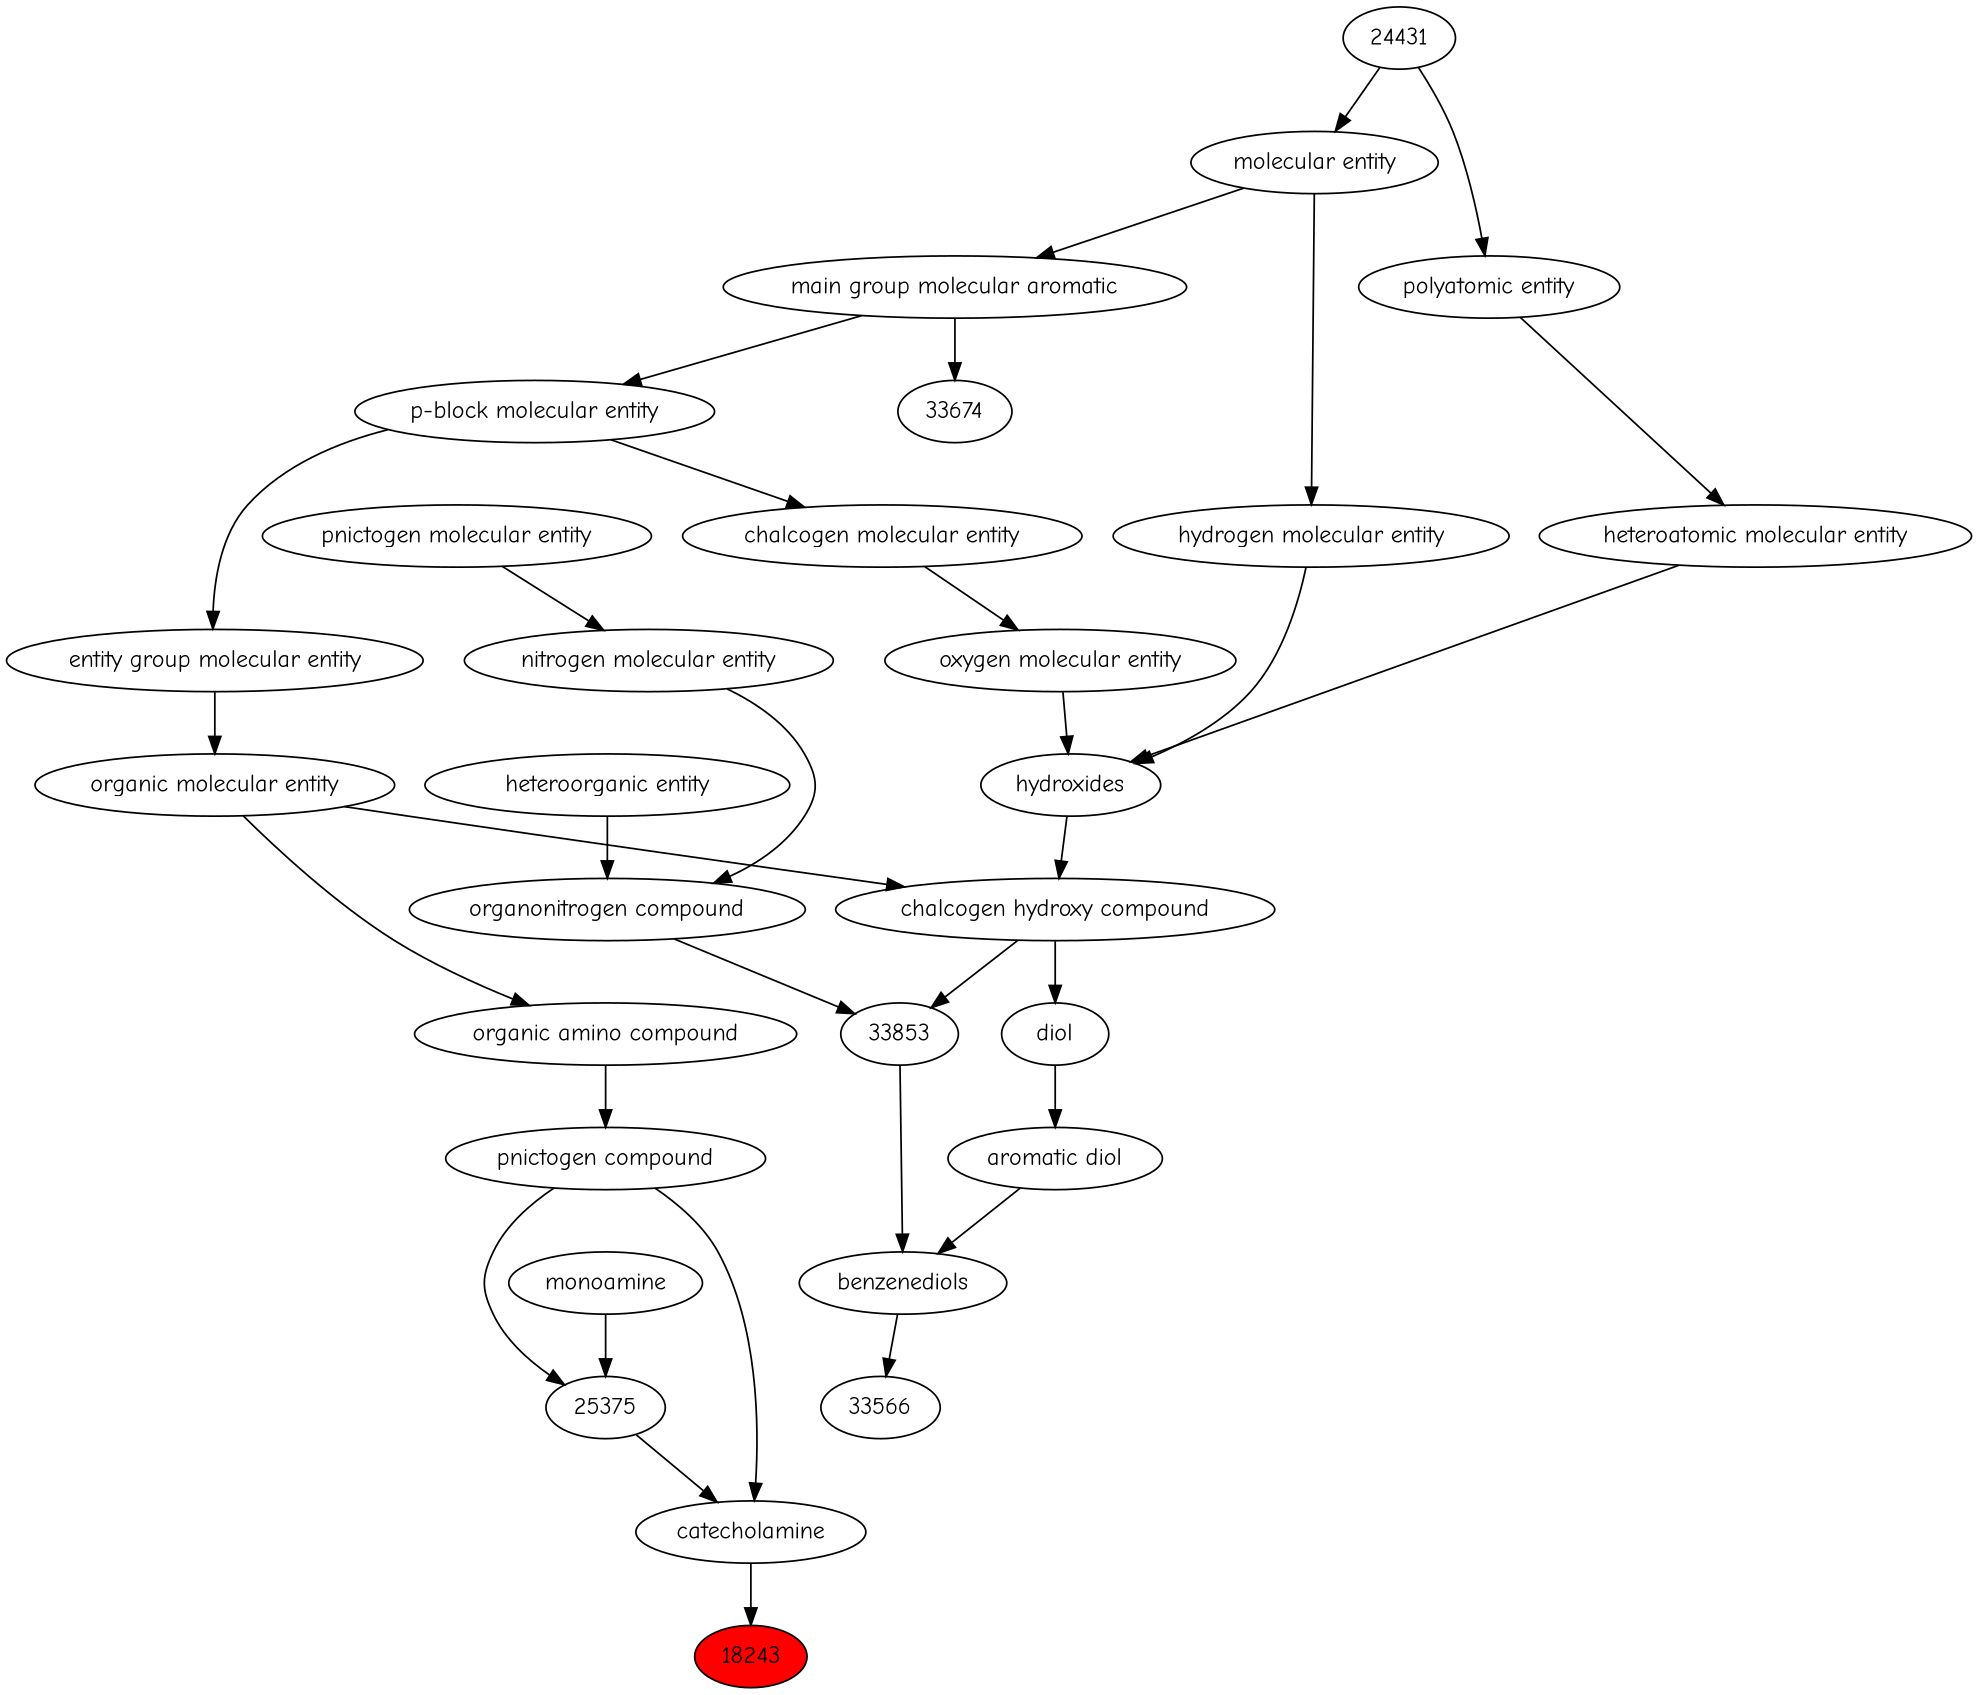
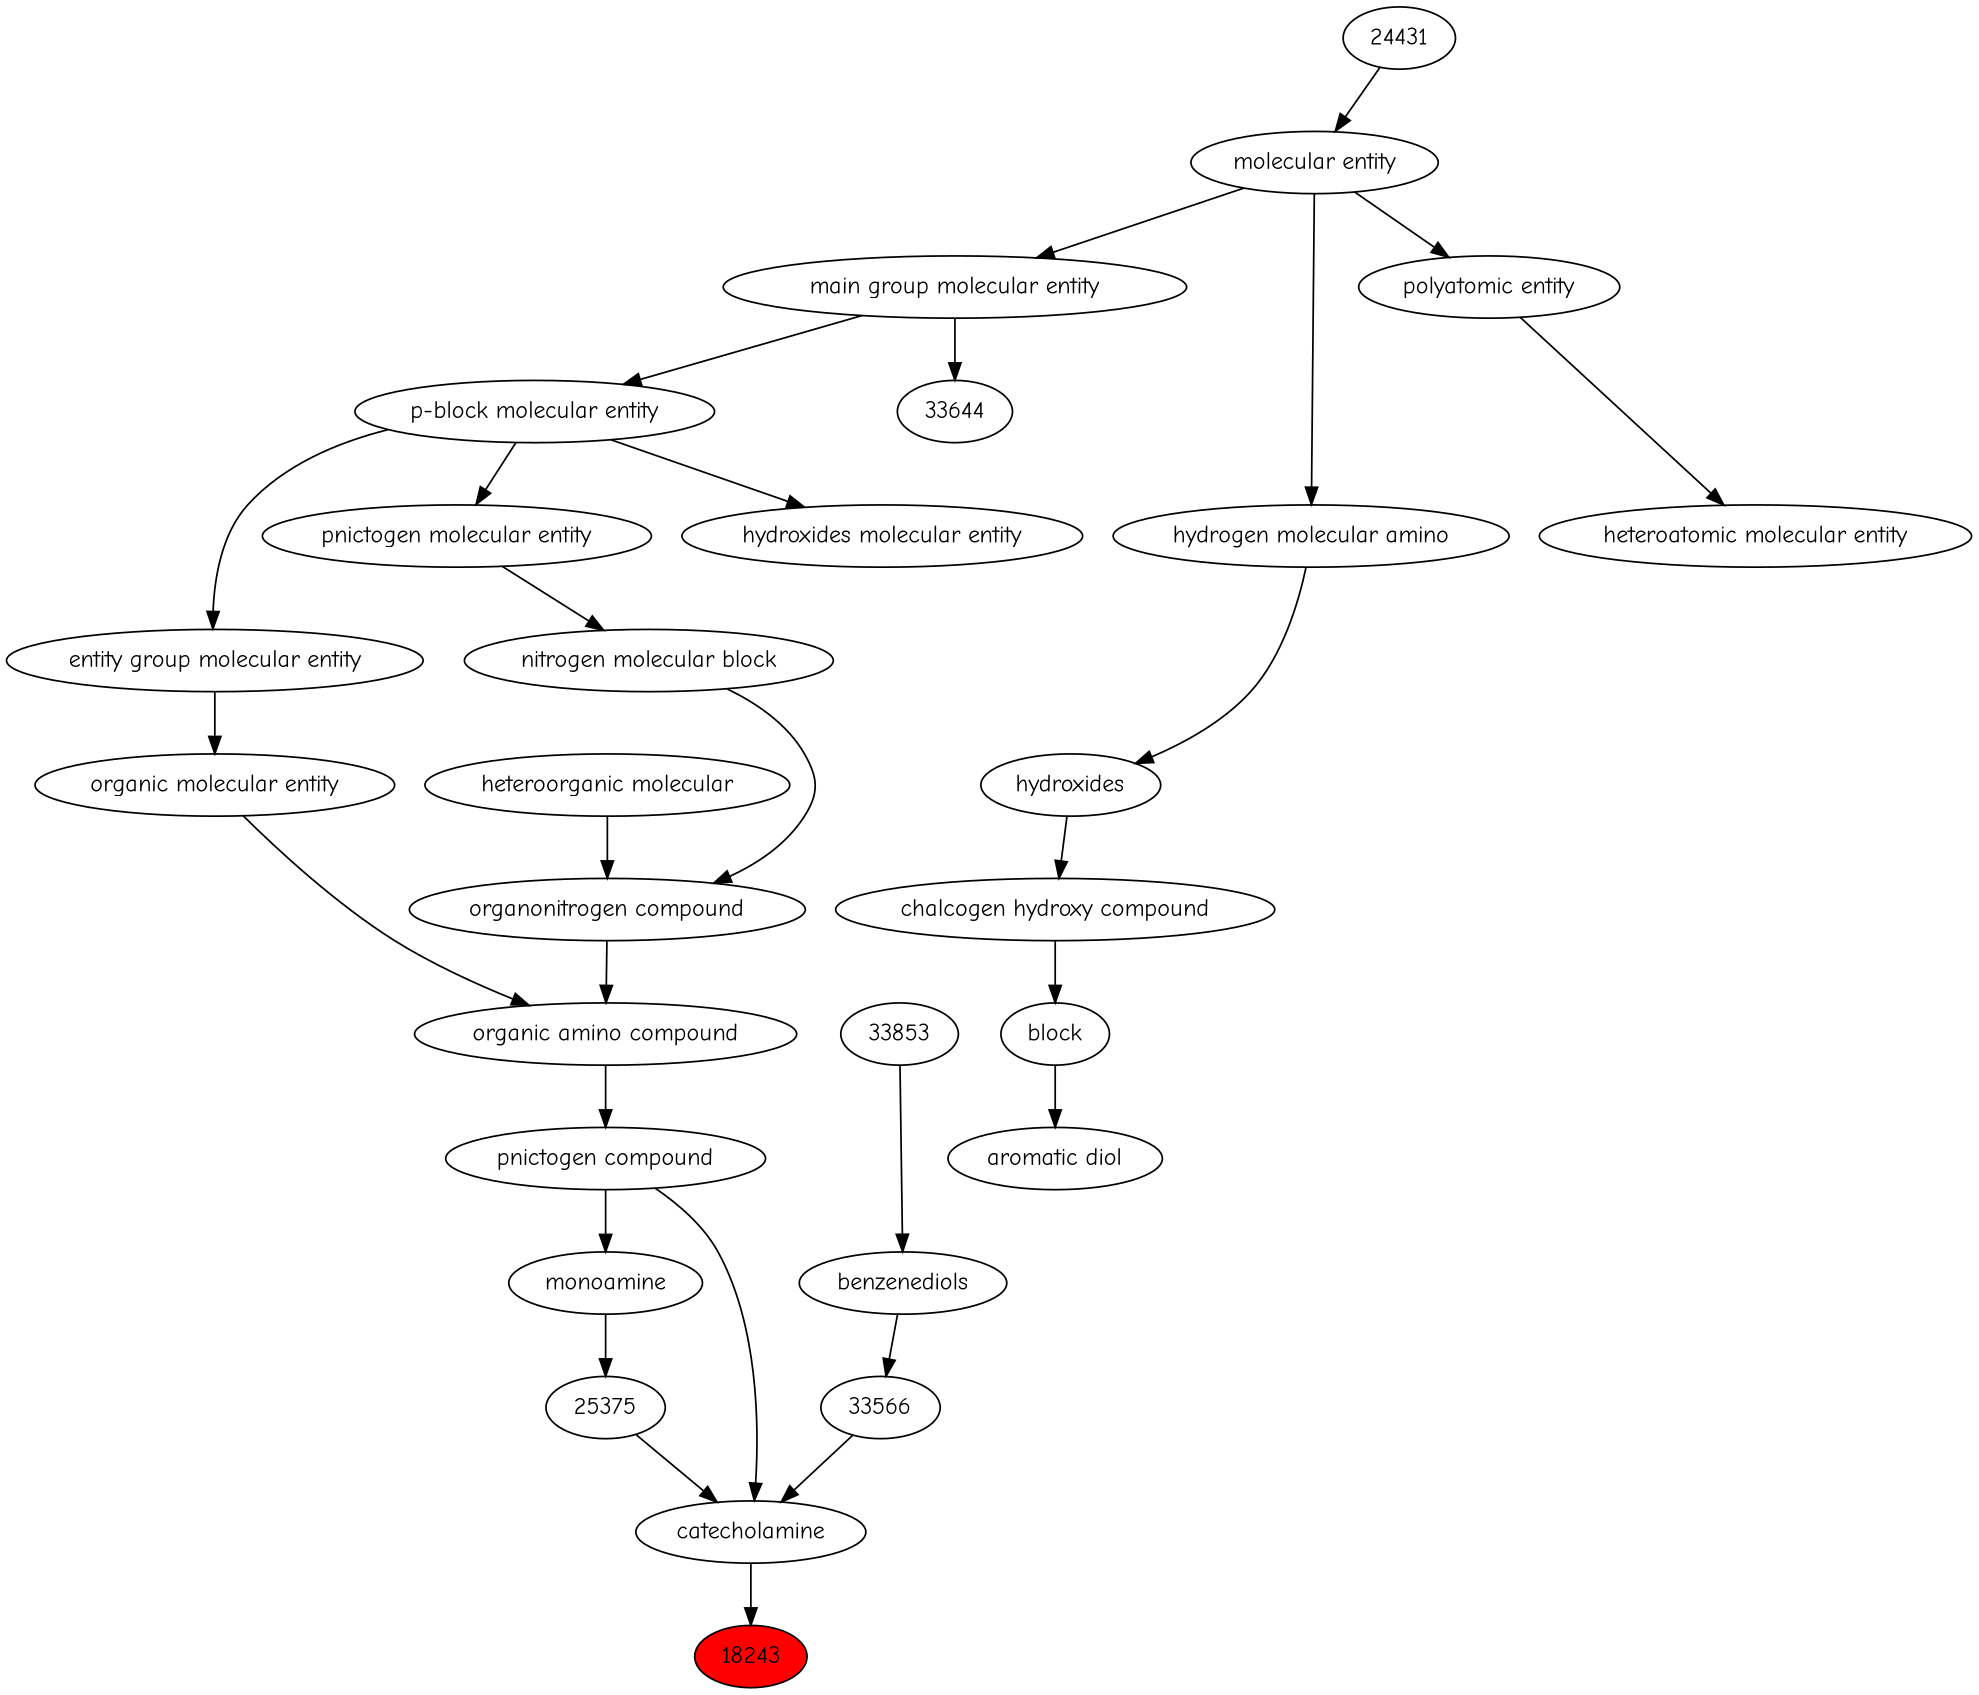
edge "24431" -> "polyatomic entity": now "molecular entity" -> "polyatomic entity"
node "main group molecular aromatic": label "main group molecular aromatic" -> "main group molecular entity"
node "33674": label "33674" -> "33644"
edge "p-block molecular entity" -> "pnictogen molecular entity": added
node "chalcogen molecular entity": label "chalcogen molecular entity" -> "hydroxides molecular entity"
node "hydrogen molecular entity": label "hydrogen molecular entity" -> "hydrogen molecular amino"
edge "heteroatomic molecular entity" -> "hydroxides": removed
node "nitrogen molecular entity": label "nitrogen molecular entity" -> "nitrogen molecular block"
node "oxygen molecular entity": removed
node "heteroorganic entity": label "heteroorganic entity" -> "heteroorganic molecular"
edge "organic molecular entity" -> "chalcogen hydroxy compound": removed
edge "chalcogen hydroxy compound" -> "33853": removed
edge "organonitrogen compound" -> "33853": now "organonitrogen compound" -> "organic amino compound"
node "diol": label "diol" -> "block"
edge "aromatic diol" -> "benzenediols": removed
edge "pnictogen compound" -> "25375": now "pnictogen compound" -> "monoamine"
edge "33566" -> "catecholamine": added
